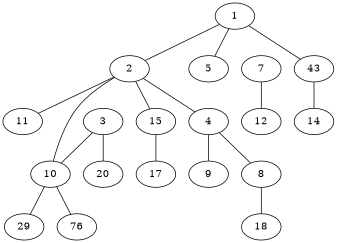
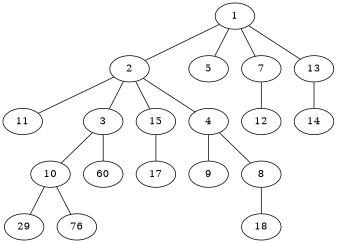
edge "1" -- "7": added
node "43": label "43" -> "13"
edge "2" -- "10": now "2" -- "3"
node "20": label "20" -> "60"
